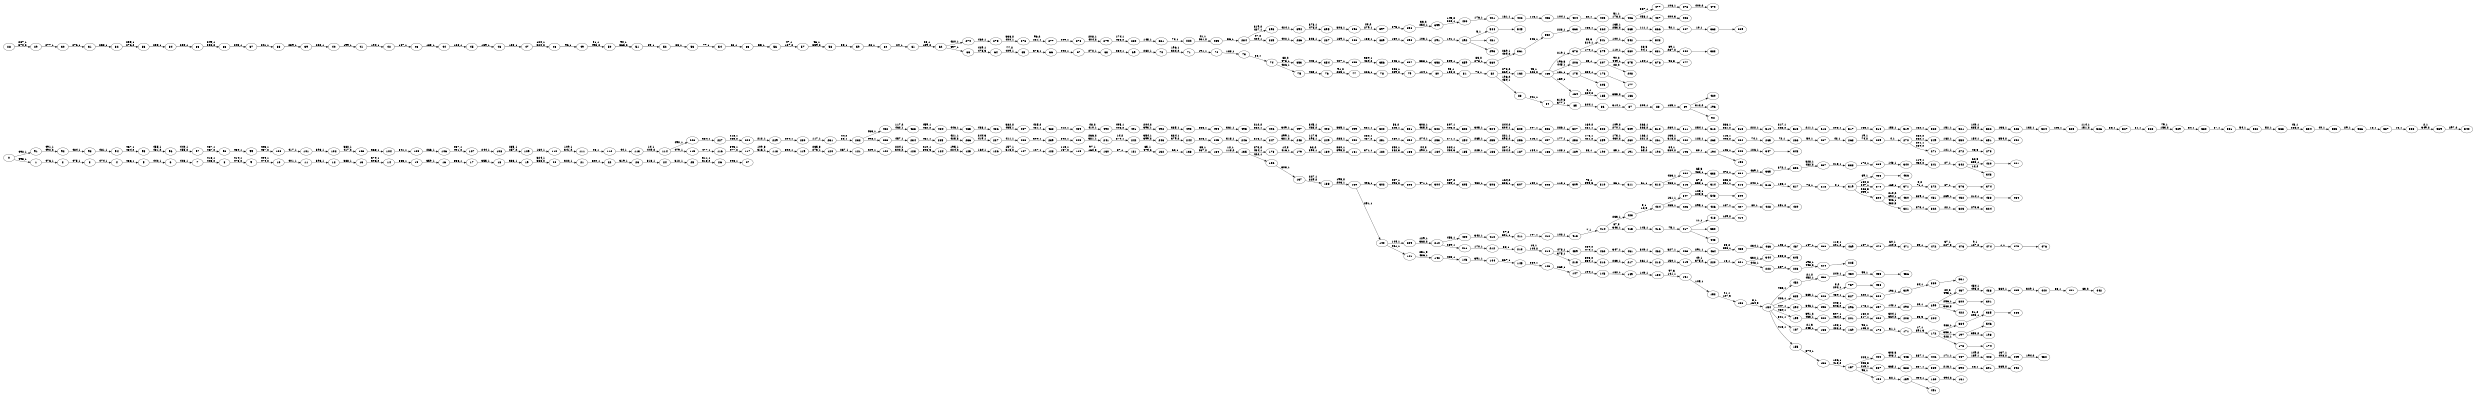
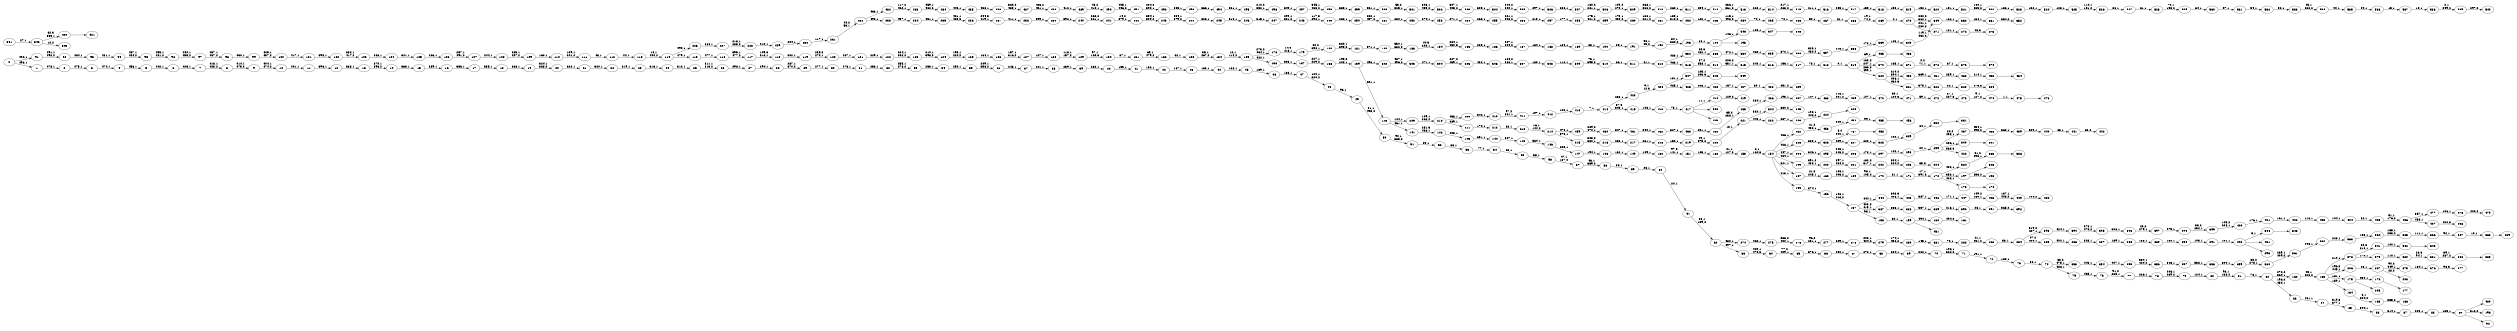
edge "27" -> "28": added, label "294,1"
edge "340" -> "341": now "340" -> "349"
